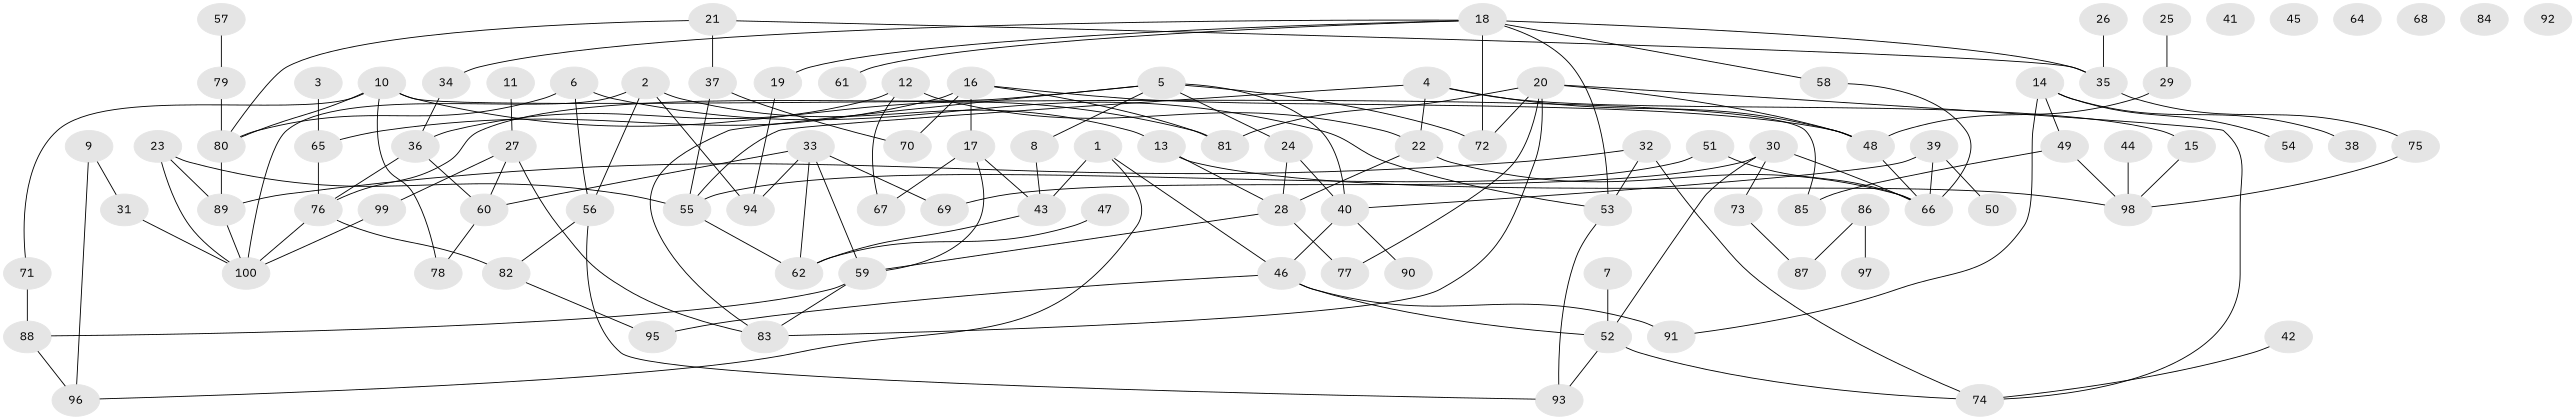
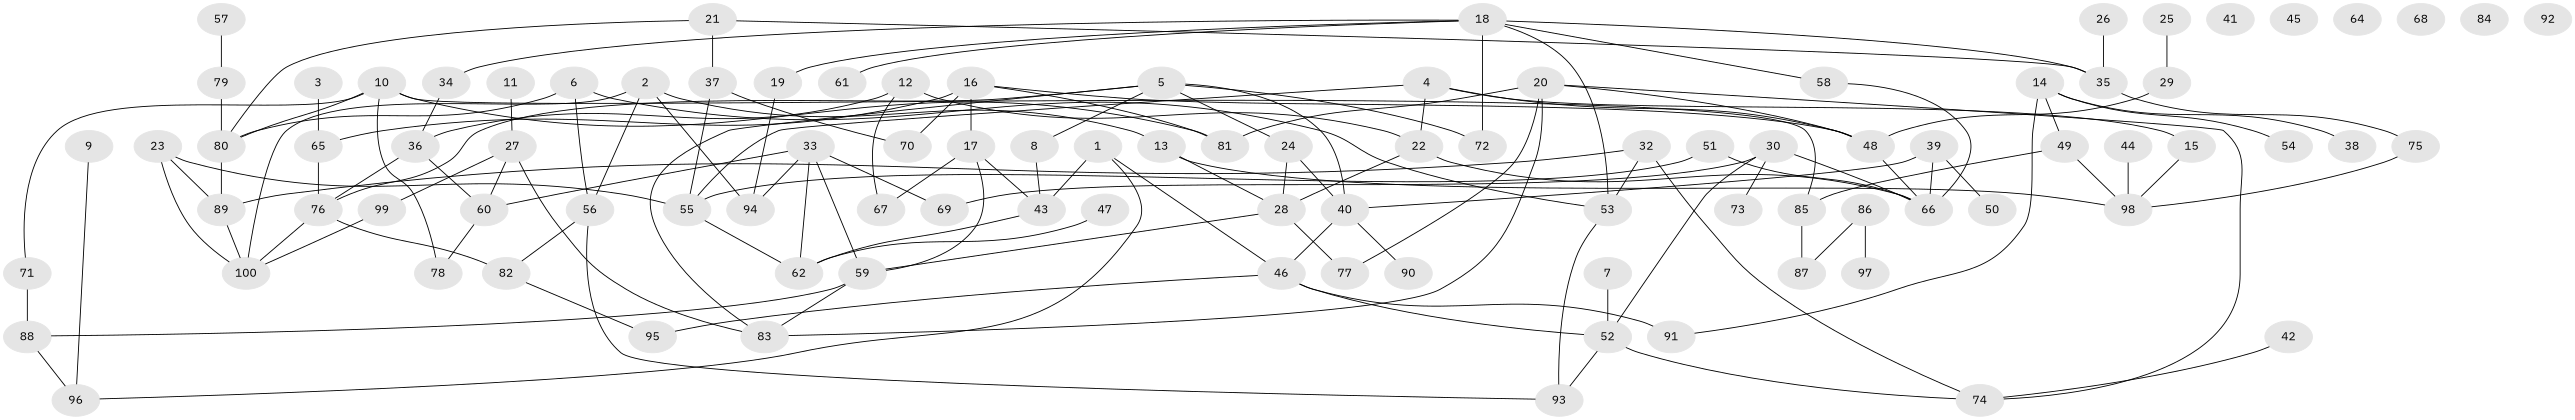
edge "20" -- "72": removed
node "31": removed
edge "73" -- "87": now "85" -- "87"
